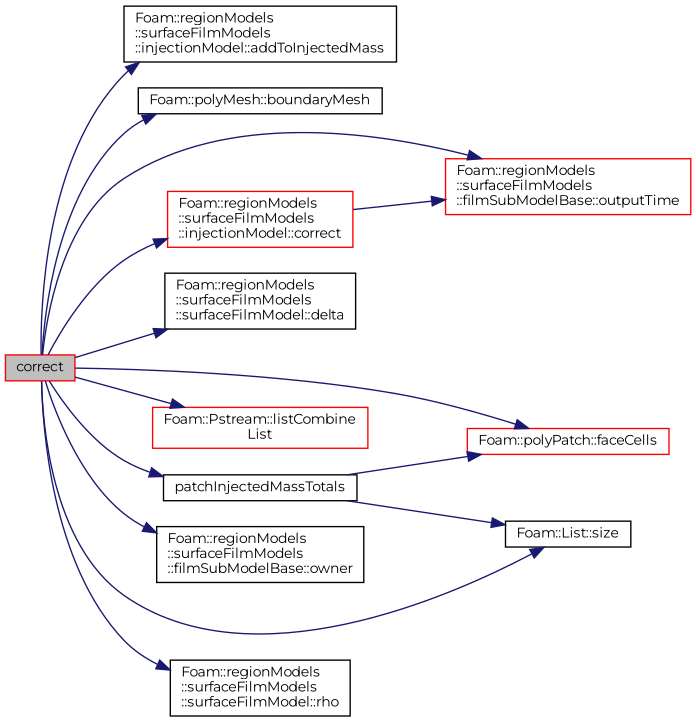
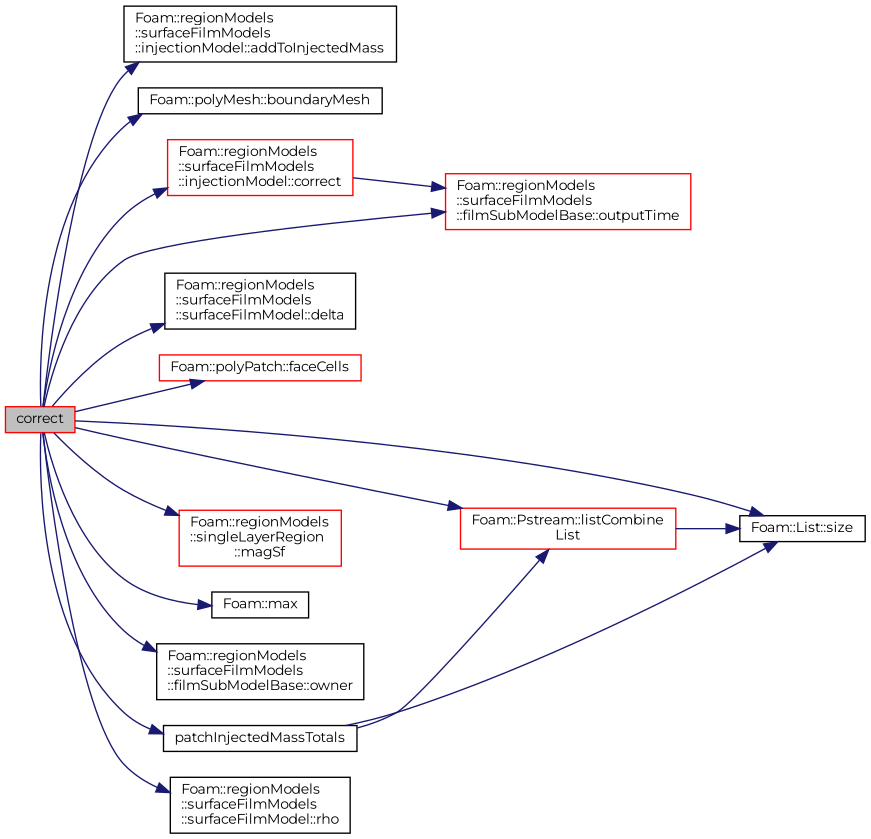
edge "patchInjectedMassTotals" -> "Foam::polyPatch::faceCells": now "patchInjectedMassTotals" -> "Foam::Pstream::listCombine List"
edge "Foam::Pstream::listCombine List" -> "Foam::List::size": added
node "Foam::regionModels ::singleLayerRegion ::magSf": added
node "Foam::max": added
